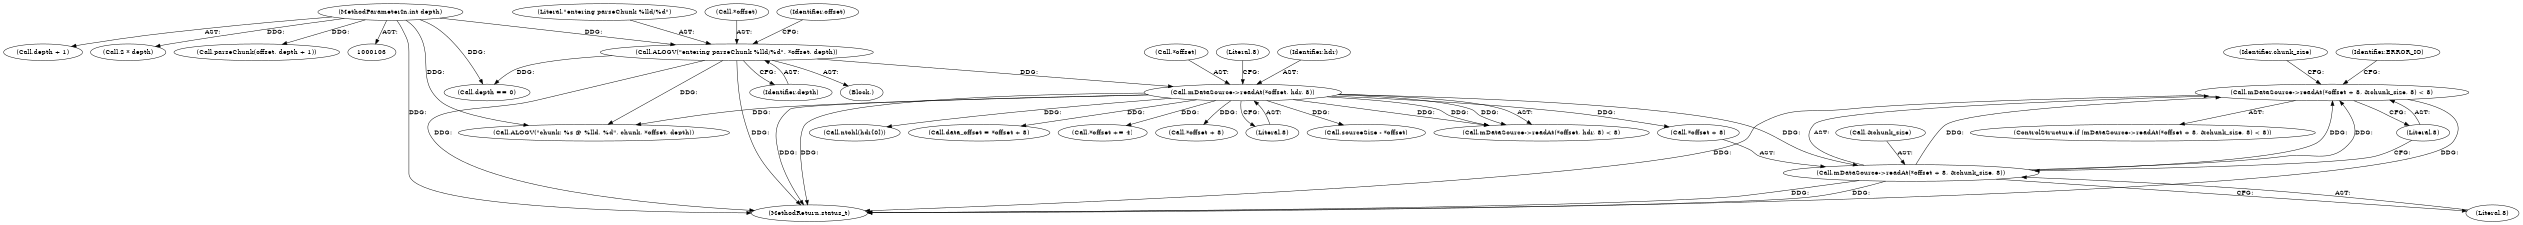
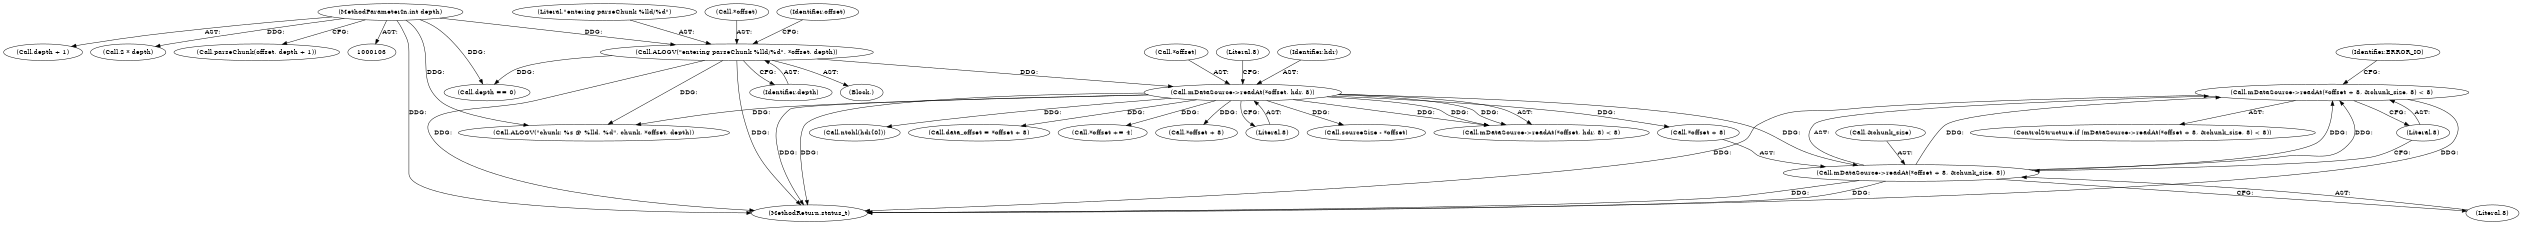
edge "(MethodParameterIn,int depth)" -> "(Call,parseChunk(offset, depth + 1))": label "DDG: " -> "CFG: "
node "(Identifier,chunk_size)": removed
